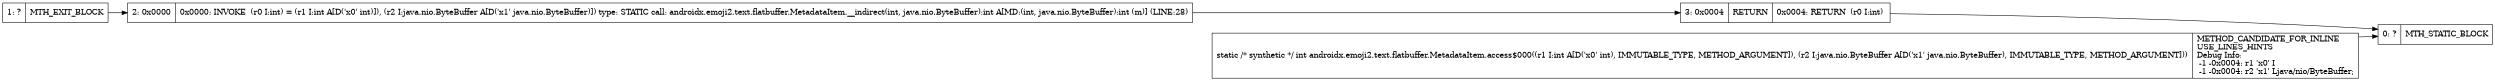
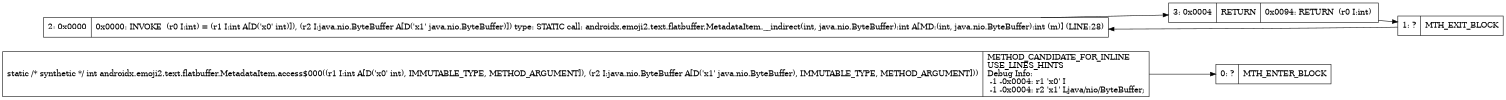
node "3: 0x0004": text "0x0004: RETURN  (r0 I:int)" -> "0x0094: RETURN  (r0 I:int)"
edge "3: 0x0004" -> "0: ?": now "3: 0x0004" -> "1: ?"
node "0: ?": text "MTH_STATIC_BLOCK" -> "MTH_ENTER_BLOCK"
